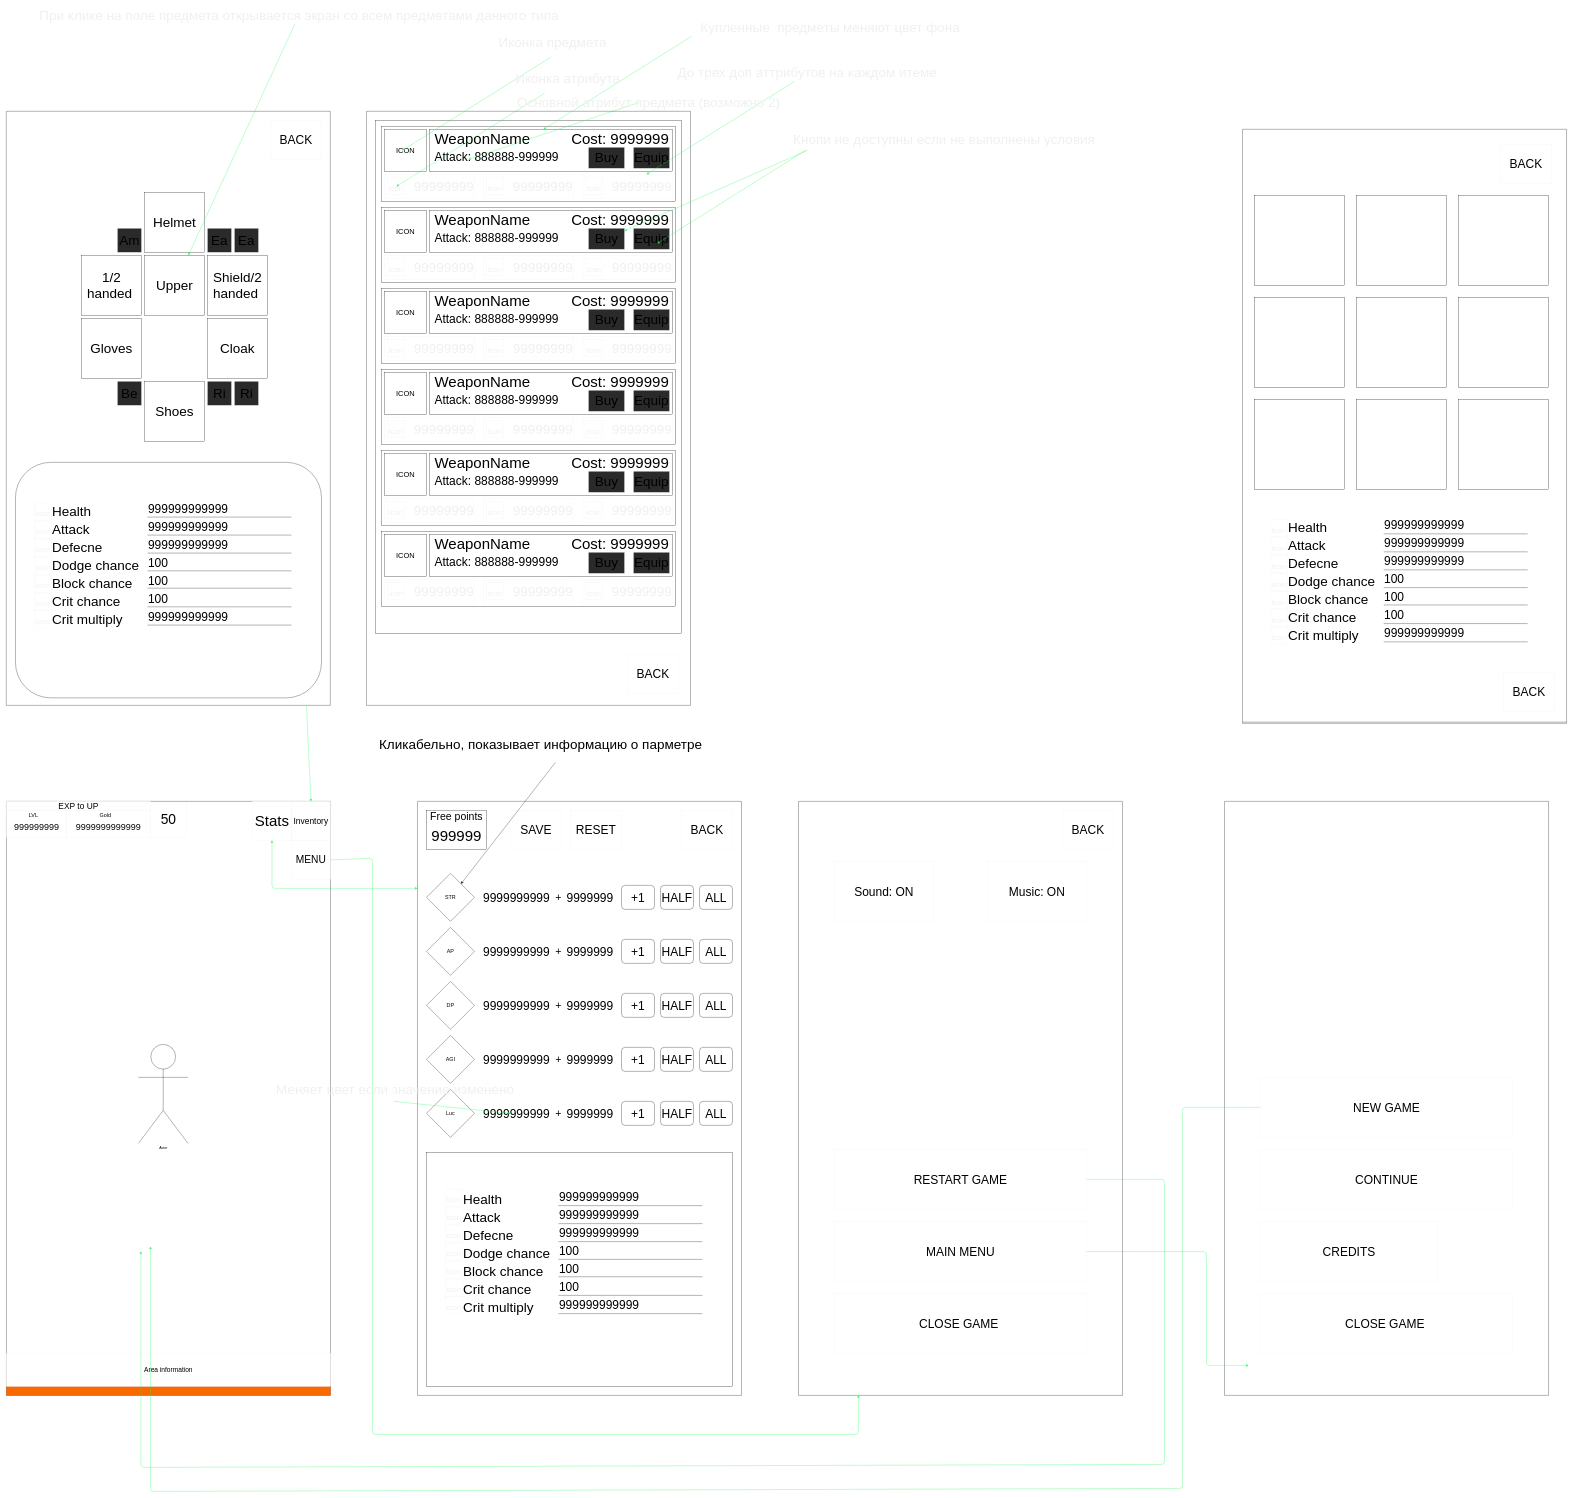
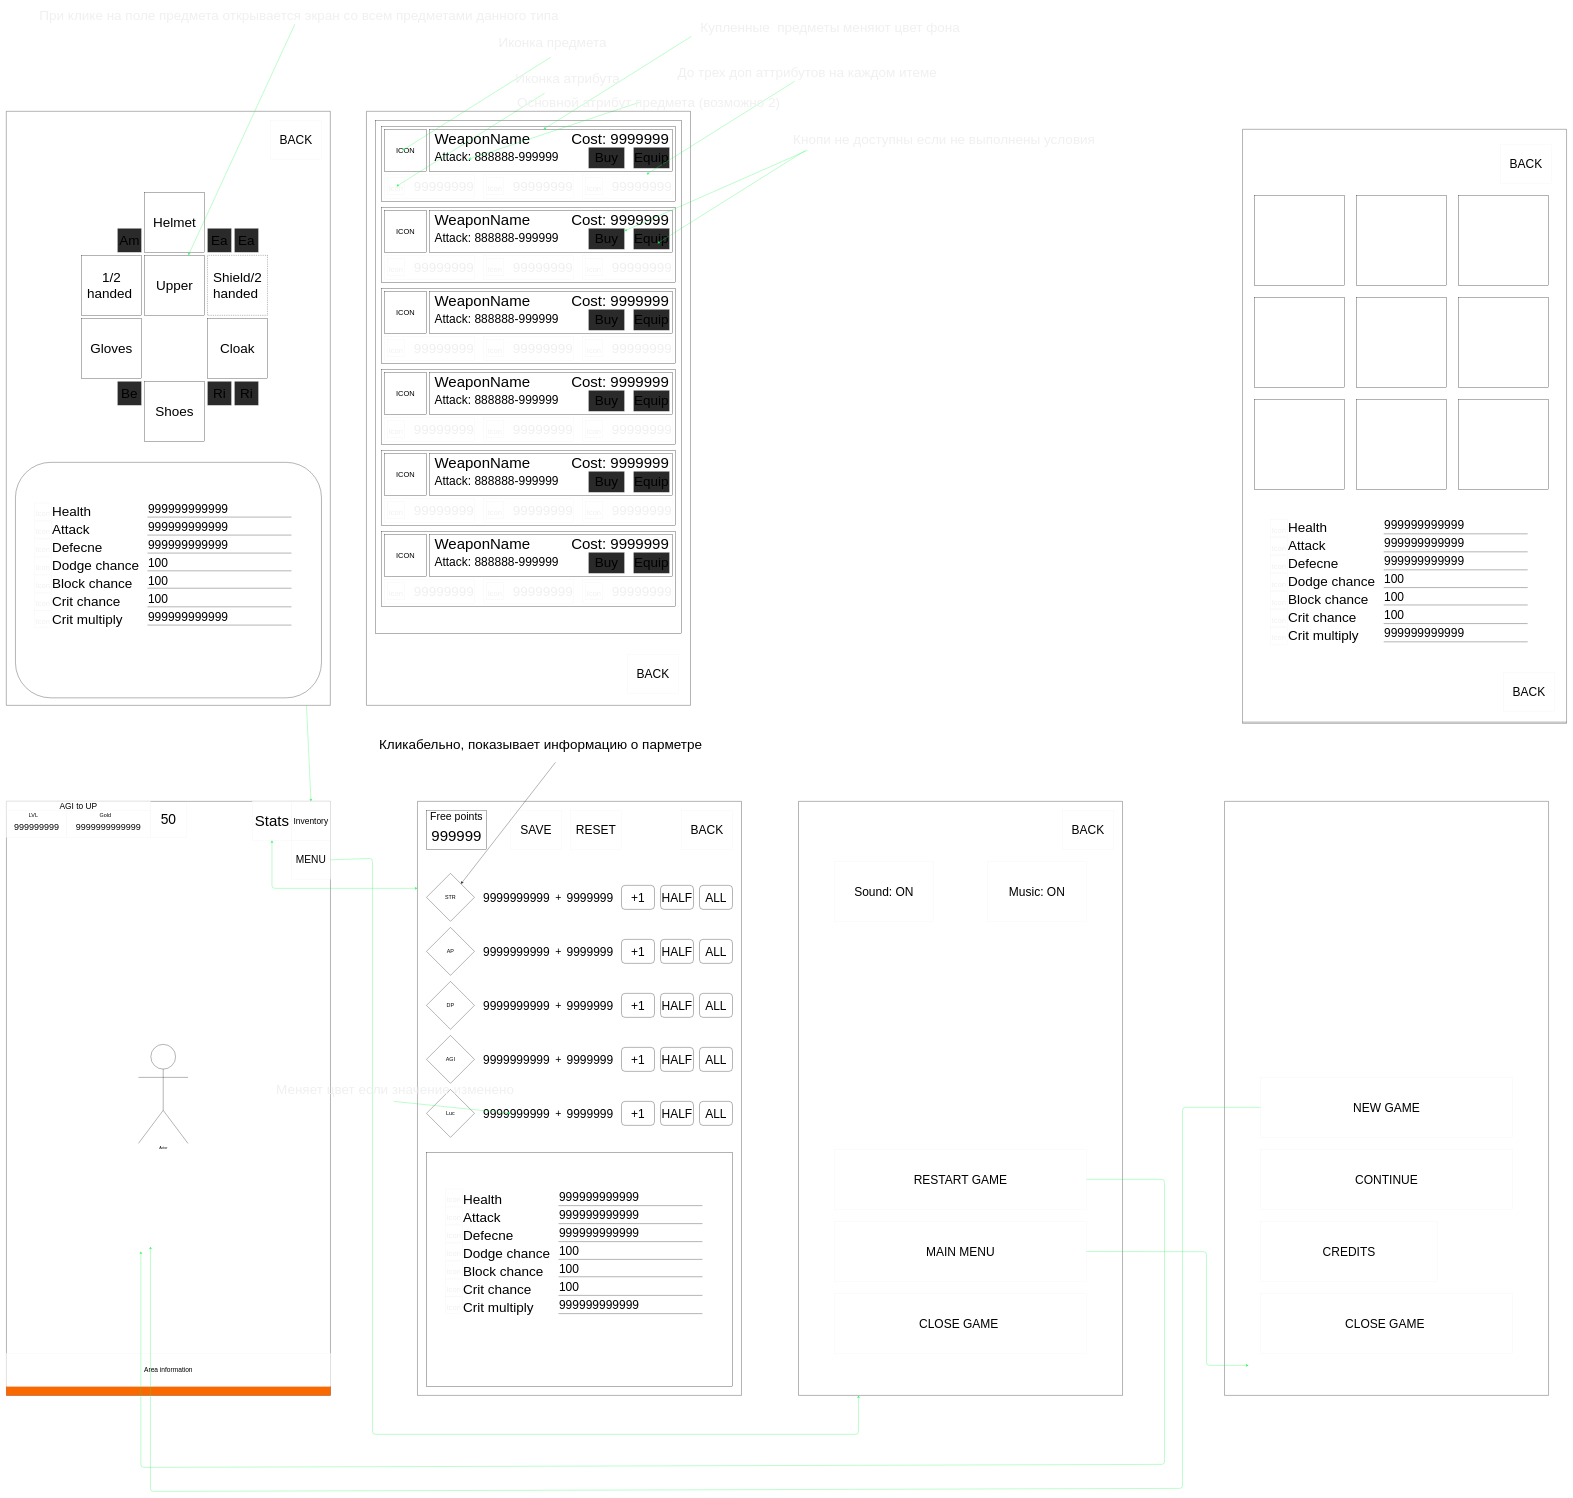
node "Shield/2 handed": style solid -> dashed
node "EXP to UP": label "EXP to UP" -> "AGI to UP"
